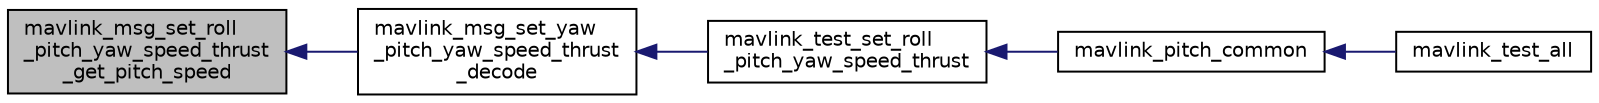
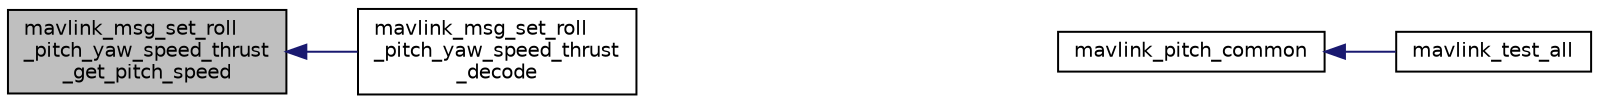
node "mavlink_msg_set_yaw _pitch_yaw_speed_thrust _decode": label "mavlink_msg_set_yaw _pitch_yaw_speed_thrust _decode" -> "mavlink_msg_set_roll _pitch_yaw_speed_thrust _decode"
node "mavlink_test_set_roll _pitch_yaw_speed_thrust": removed
